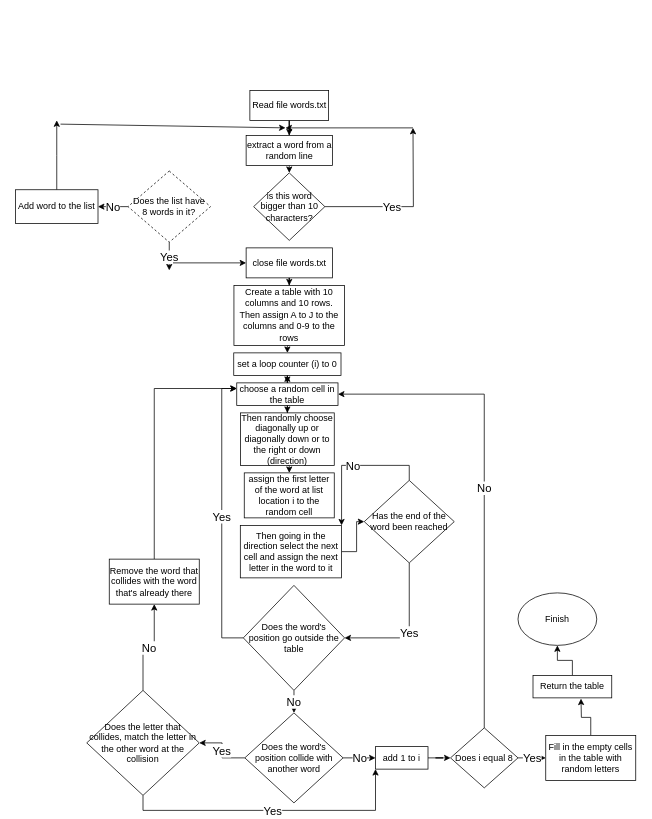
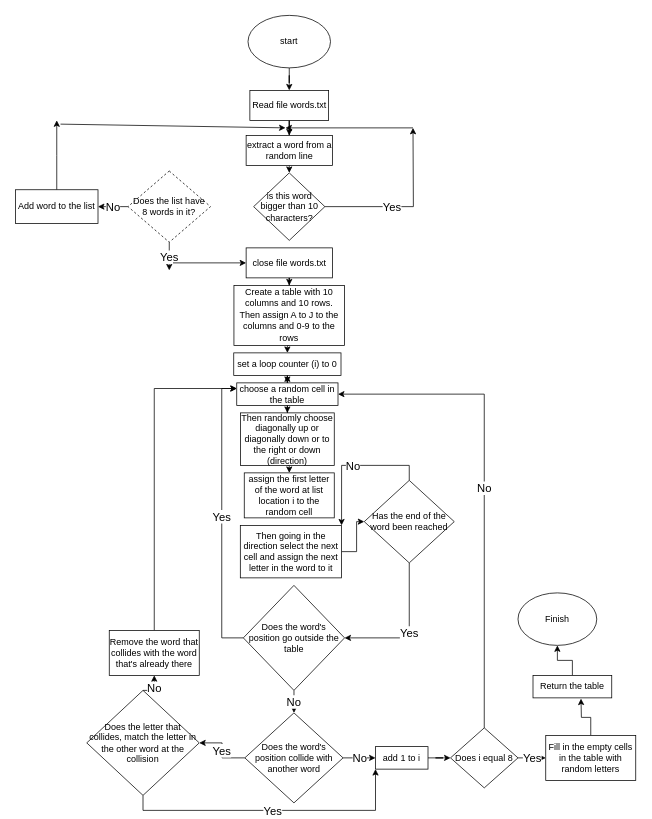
node "start": added
edge "start" -> "Read file words.txt": added
node "Remove the word that collides with the word that's already there": moved (154, 582) -> (154, 653)
